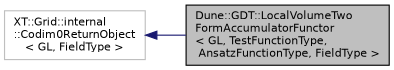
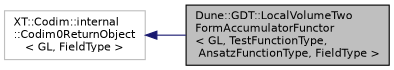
node "XT::Grid::internal ::Codim0ReturnObject < GL, FieldType >": label "XT::Grid::internal ::Codim0ReturnObject < GL, FieldType >" -> "XT::Codim::internal ::Codim0ReturnObject < GL, FieldType >"
